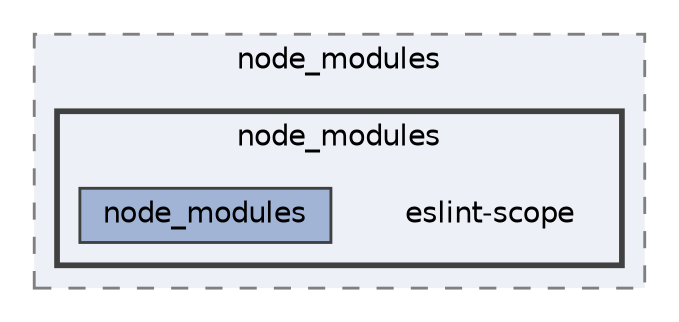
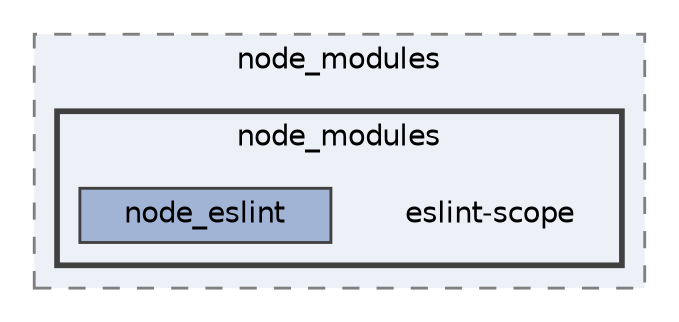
node "node_modules": label "node_modules" -> "node_eslint"
